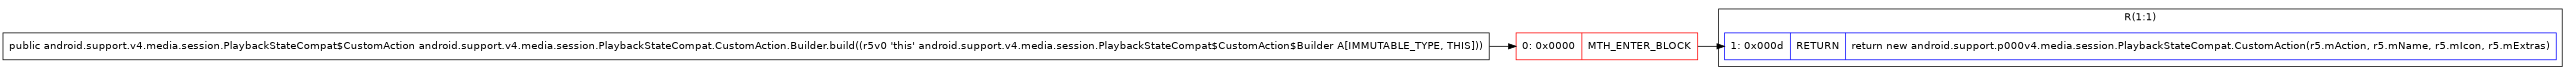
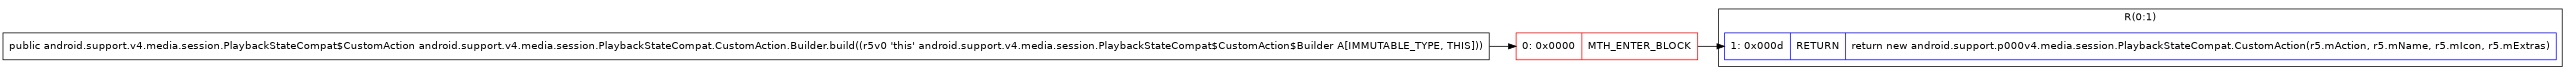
cluster "R(1:1)": label "R(1:1)" -> "R(0:1)"
